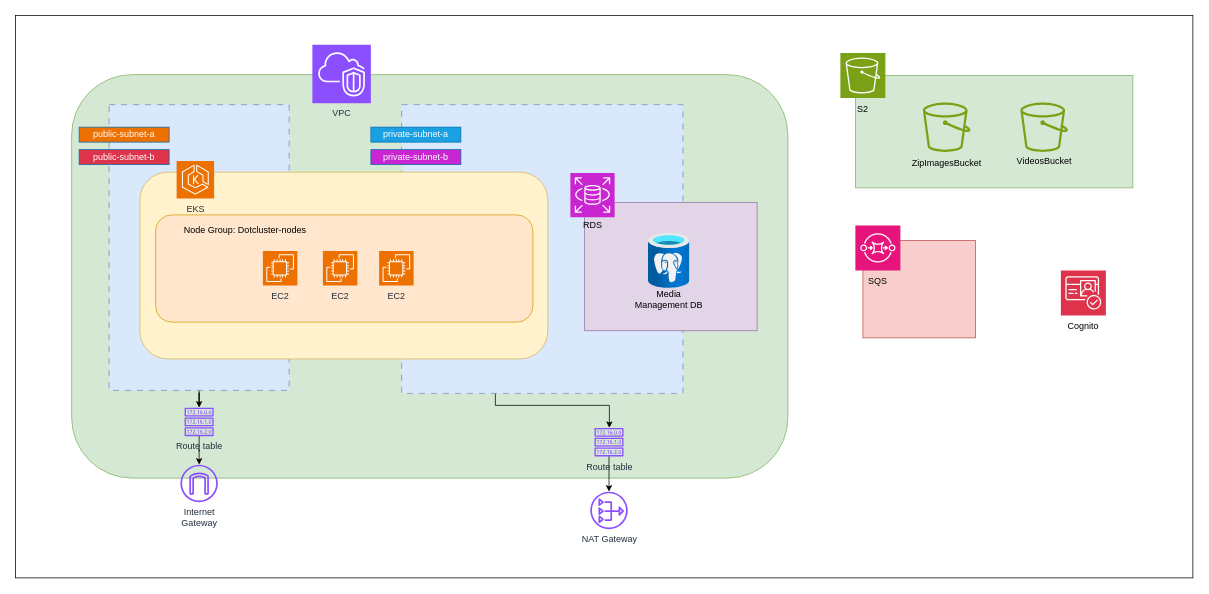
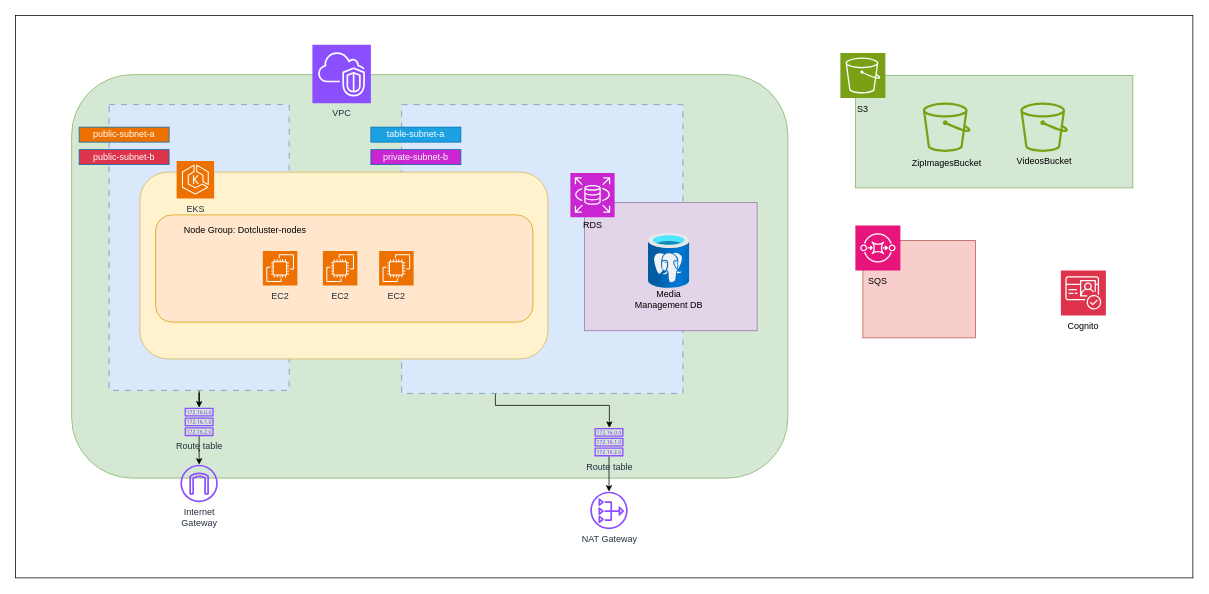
node "S2": label "S2" -> "S3"
node "private-subnet-a": label "private-subnet-a" -> "table-subnet-a"
